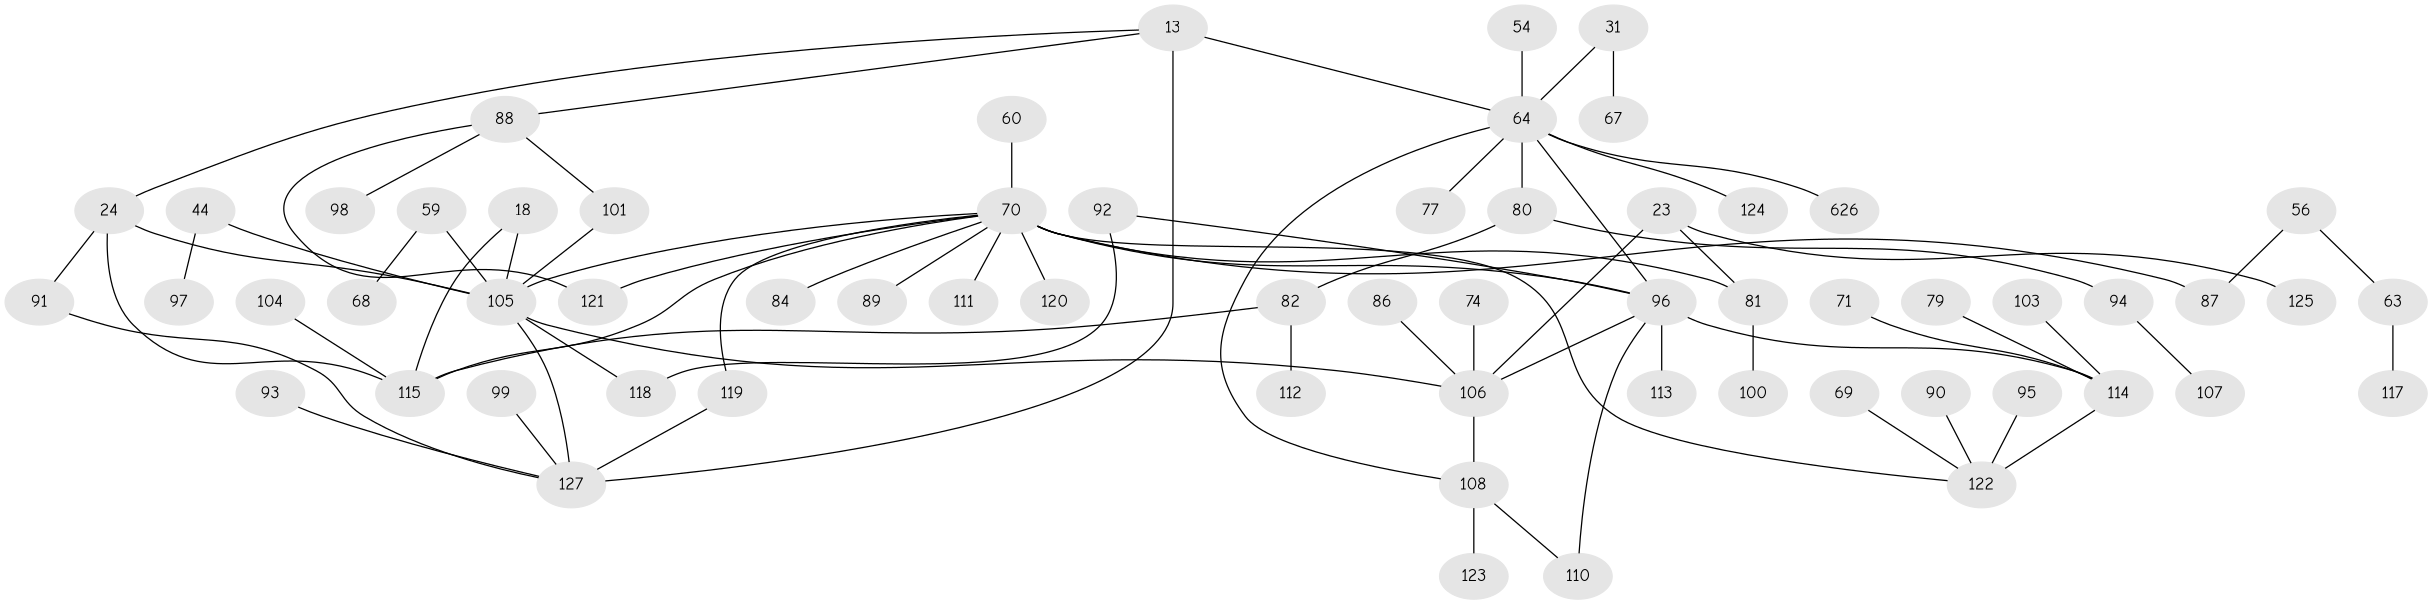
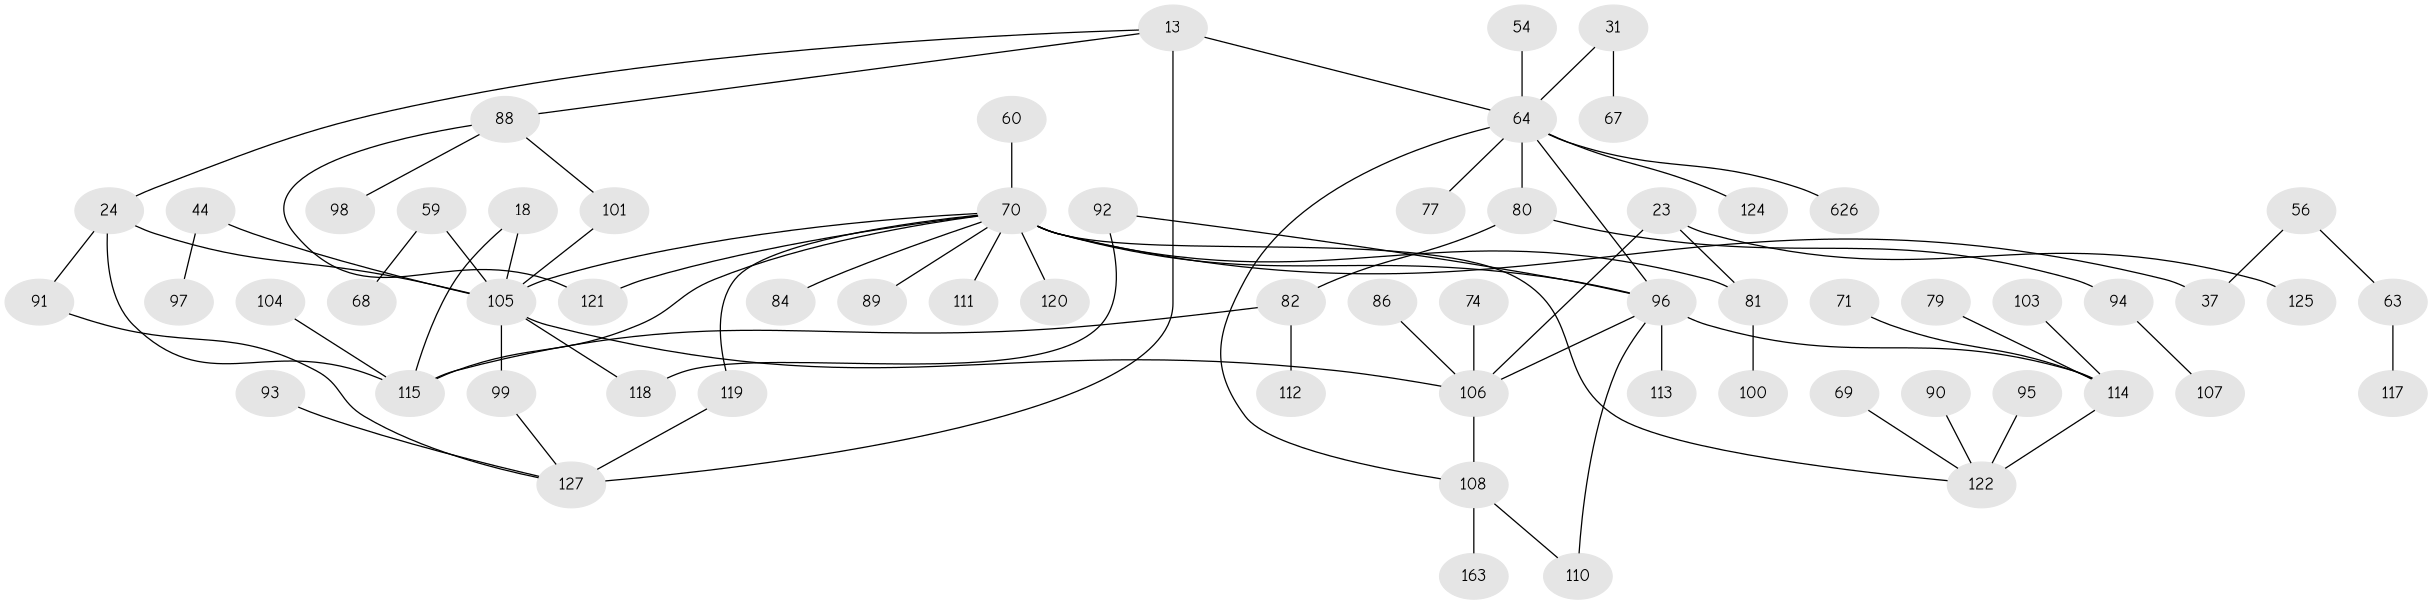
node "87": label "87" -> "37"
edge "105" -- "127": now "105" -- "99"
node "123": label "123" -> "163"
